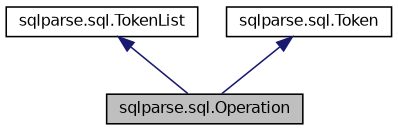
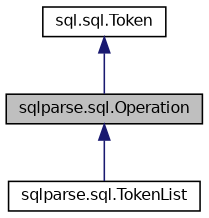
node "sqlparse.sql.Token": label "sqlparse.sql.Token" -> "sql.sql.Token"
edge "sqlparse.sql.Operation" -> "sqlparse.sql.TokenList": reversed
